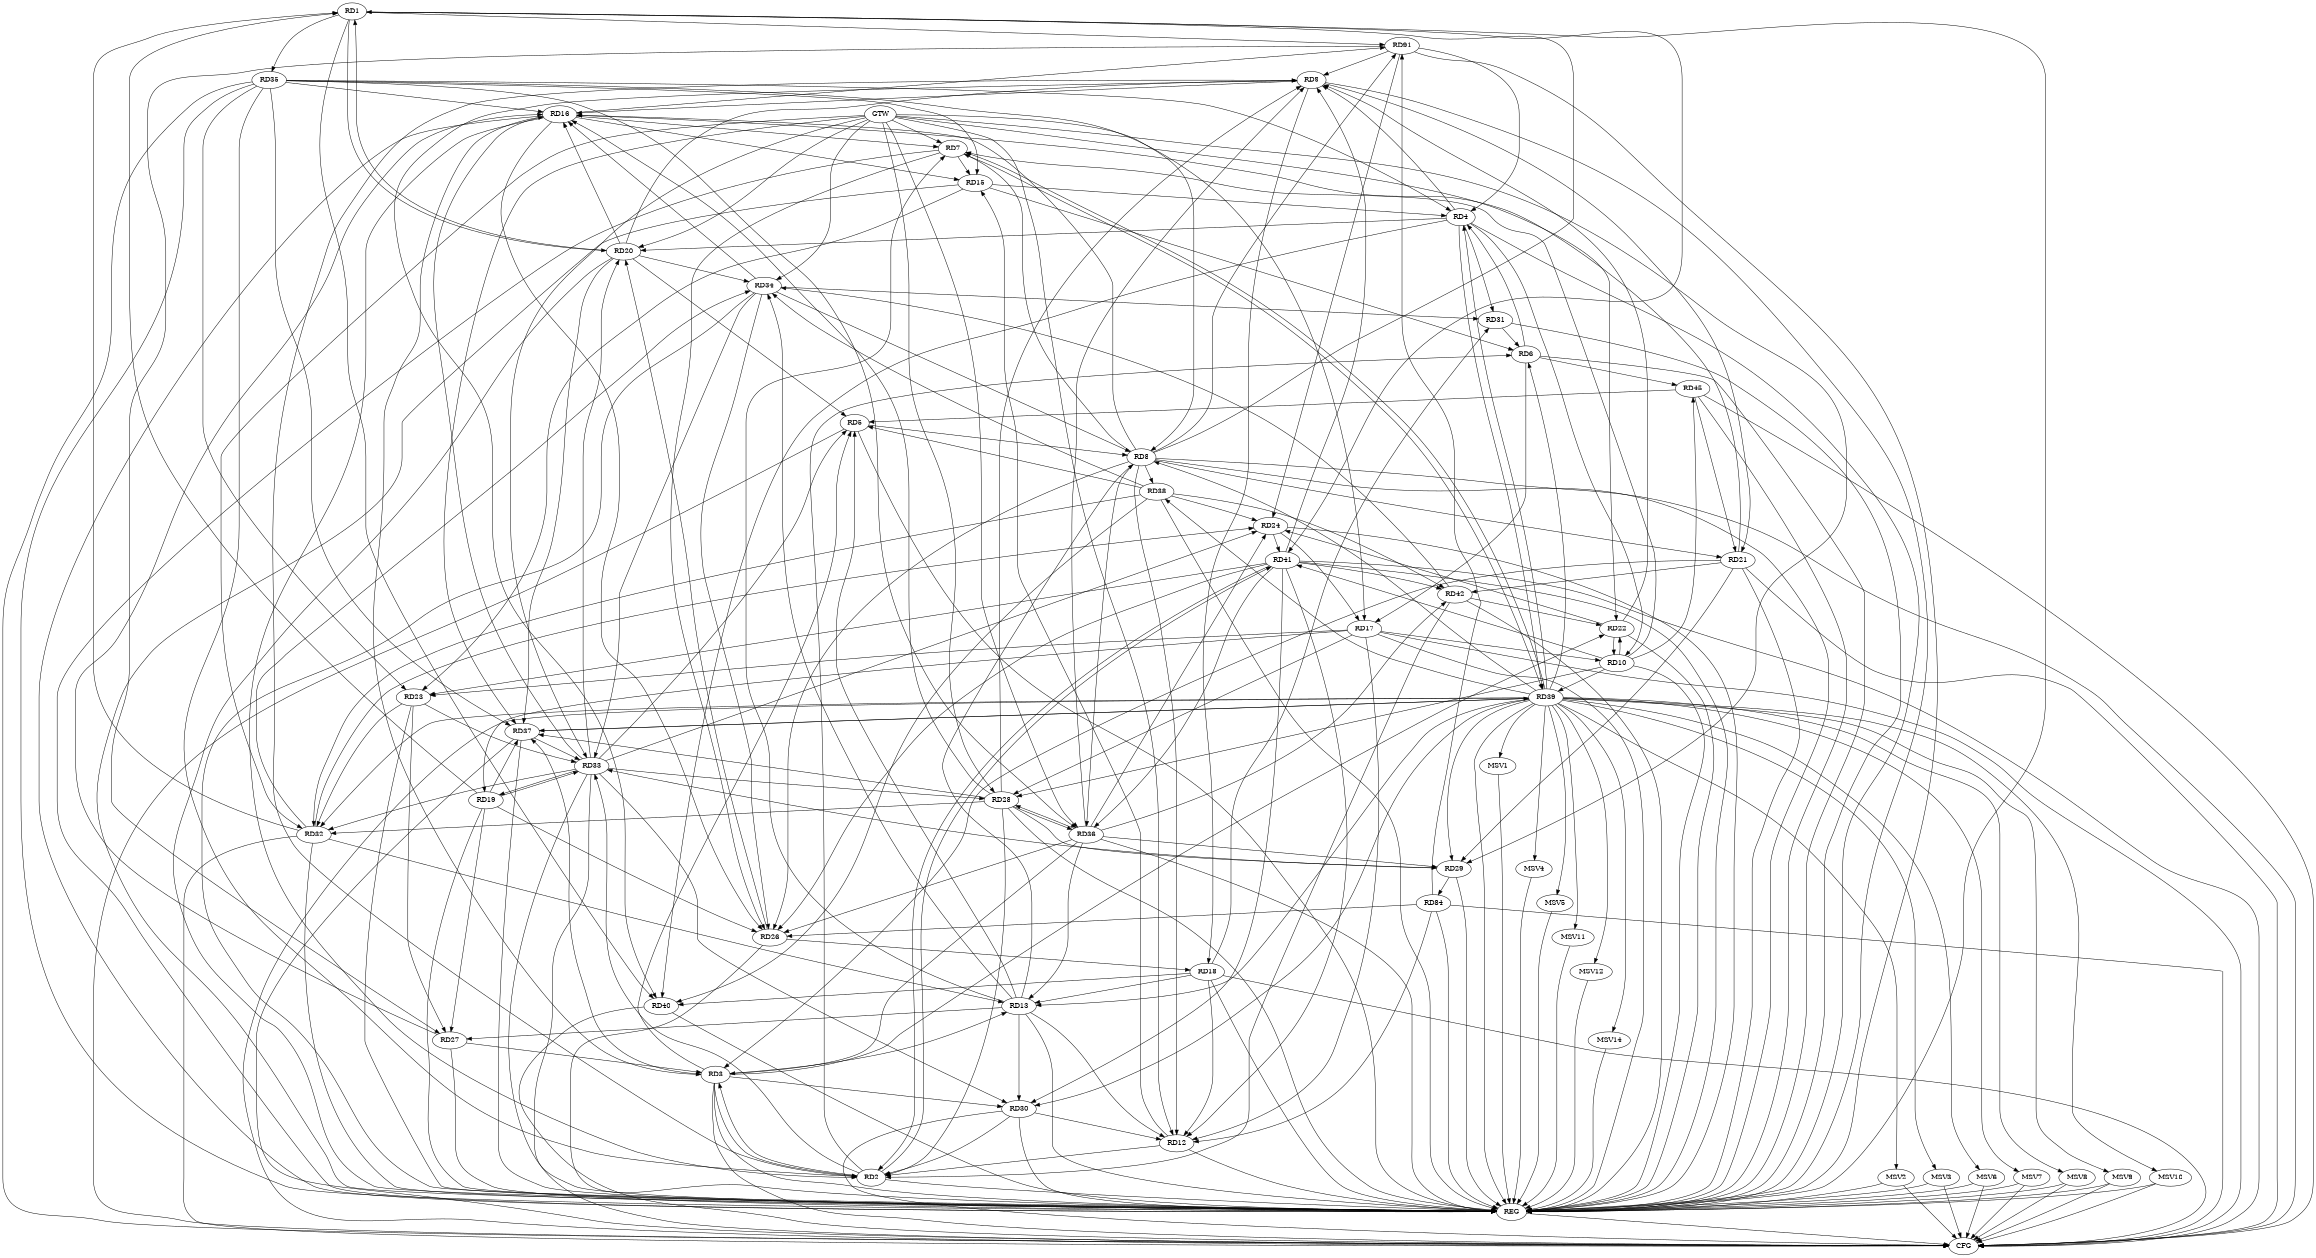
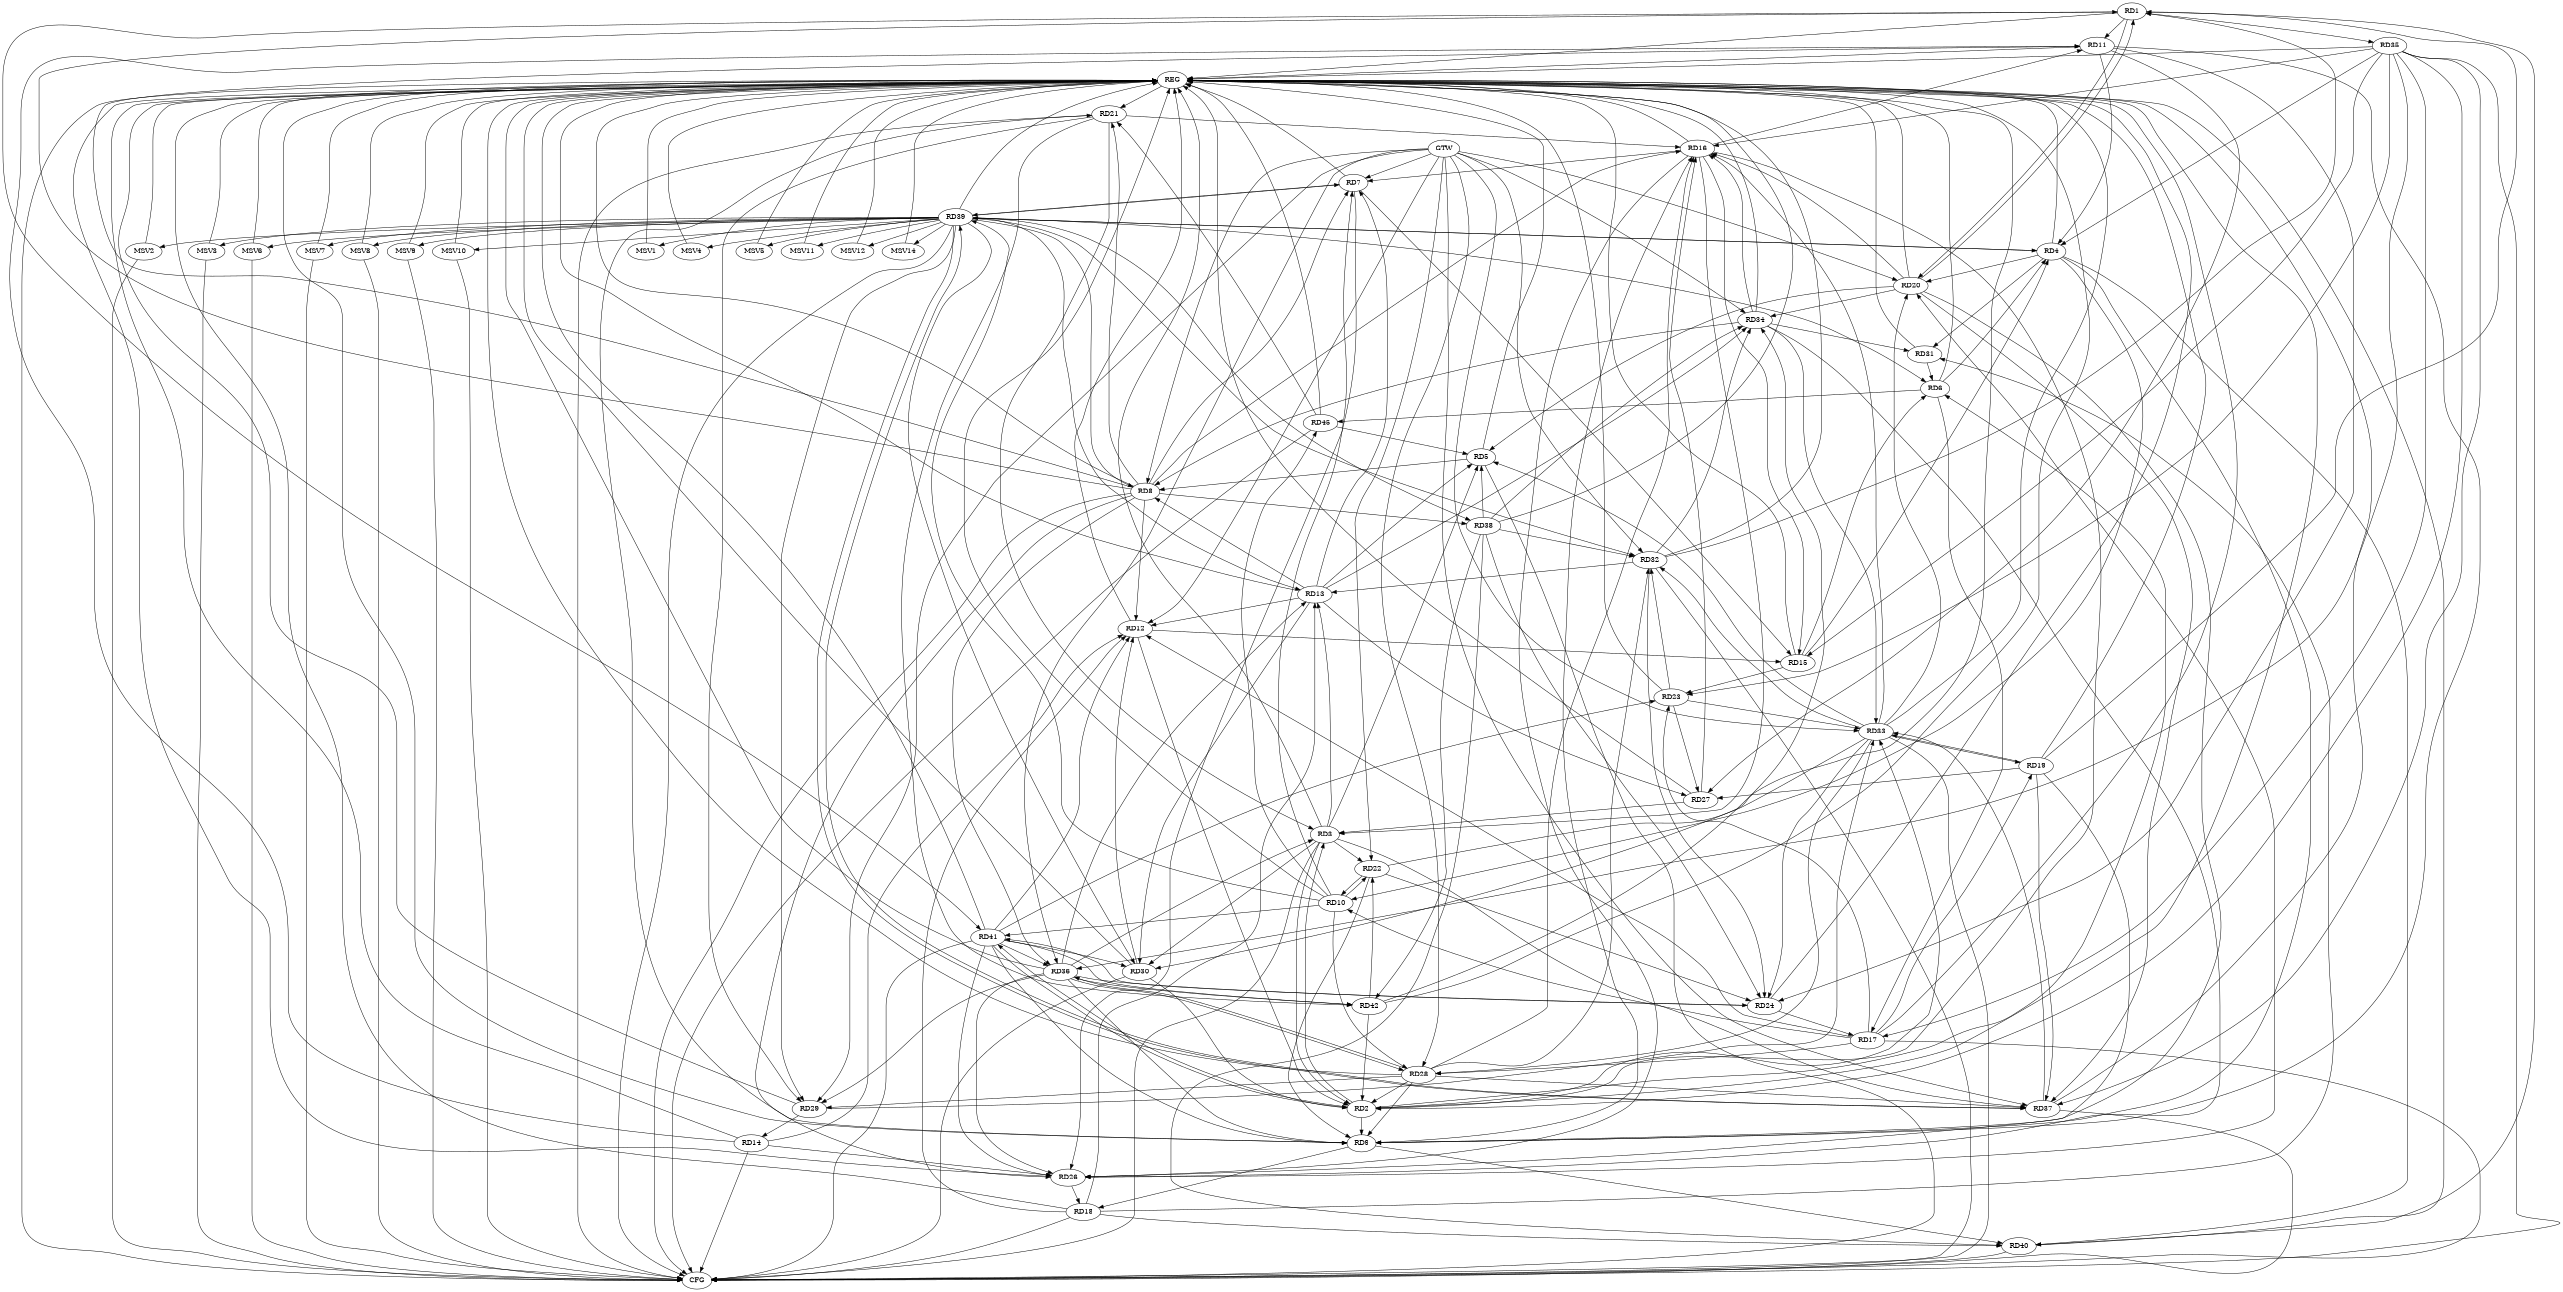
node "RD91": label "RD91" -> "RD11"
node "RD84": label "RD84" -> "RD14"
edge "RD21" -> "REG": reversed
